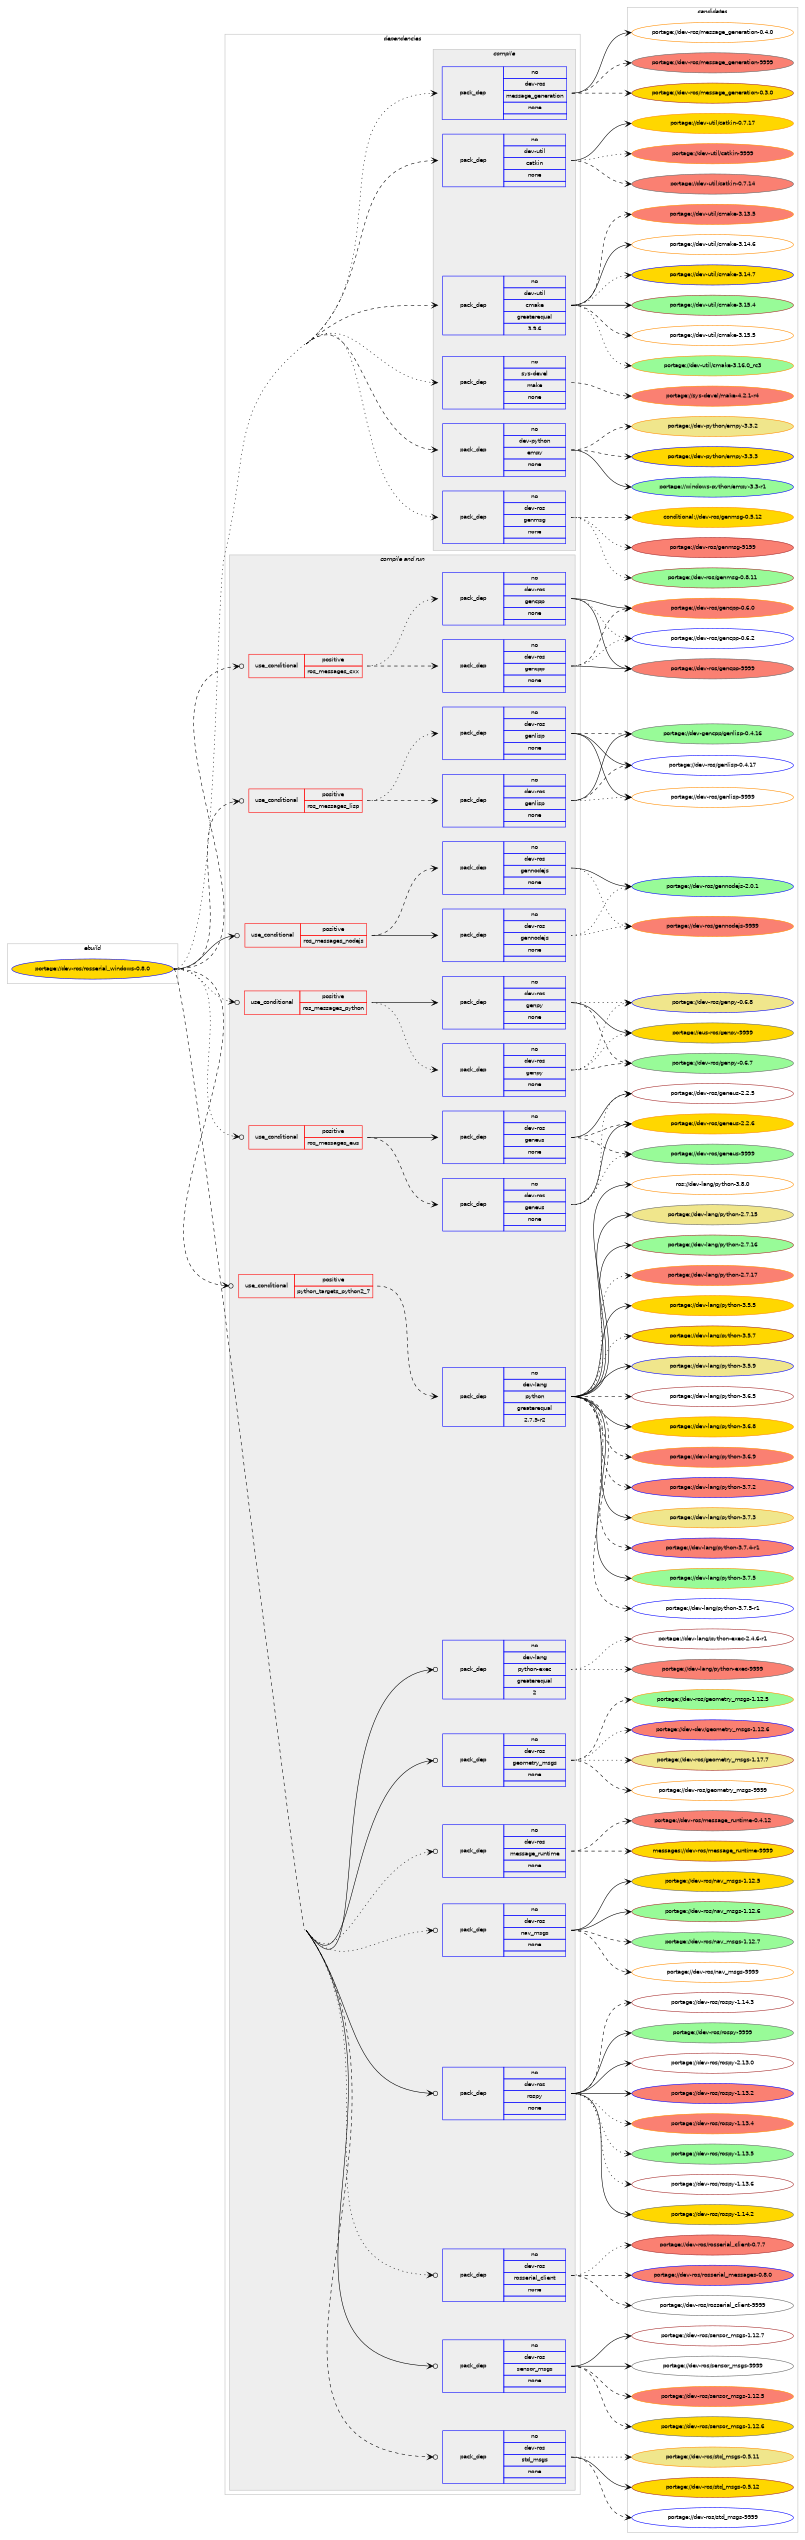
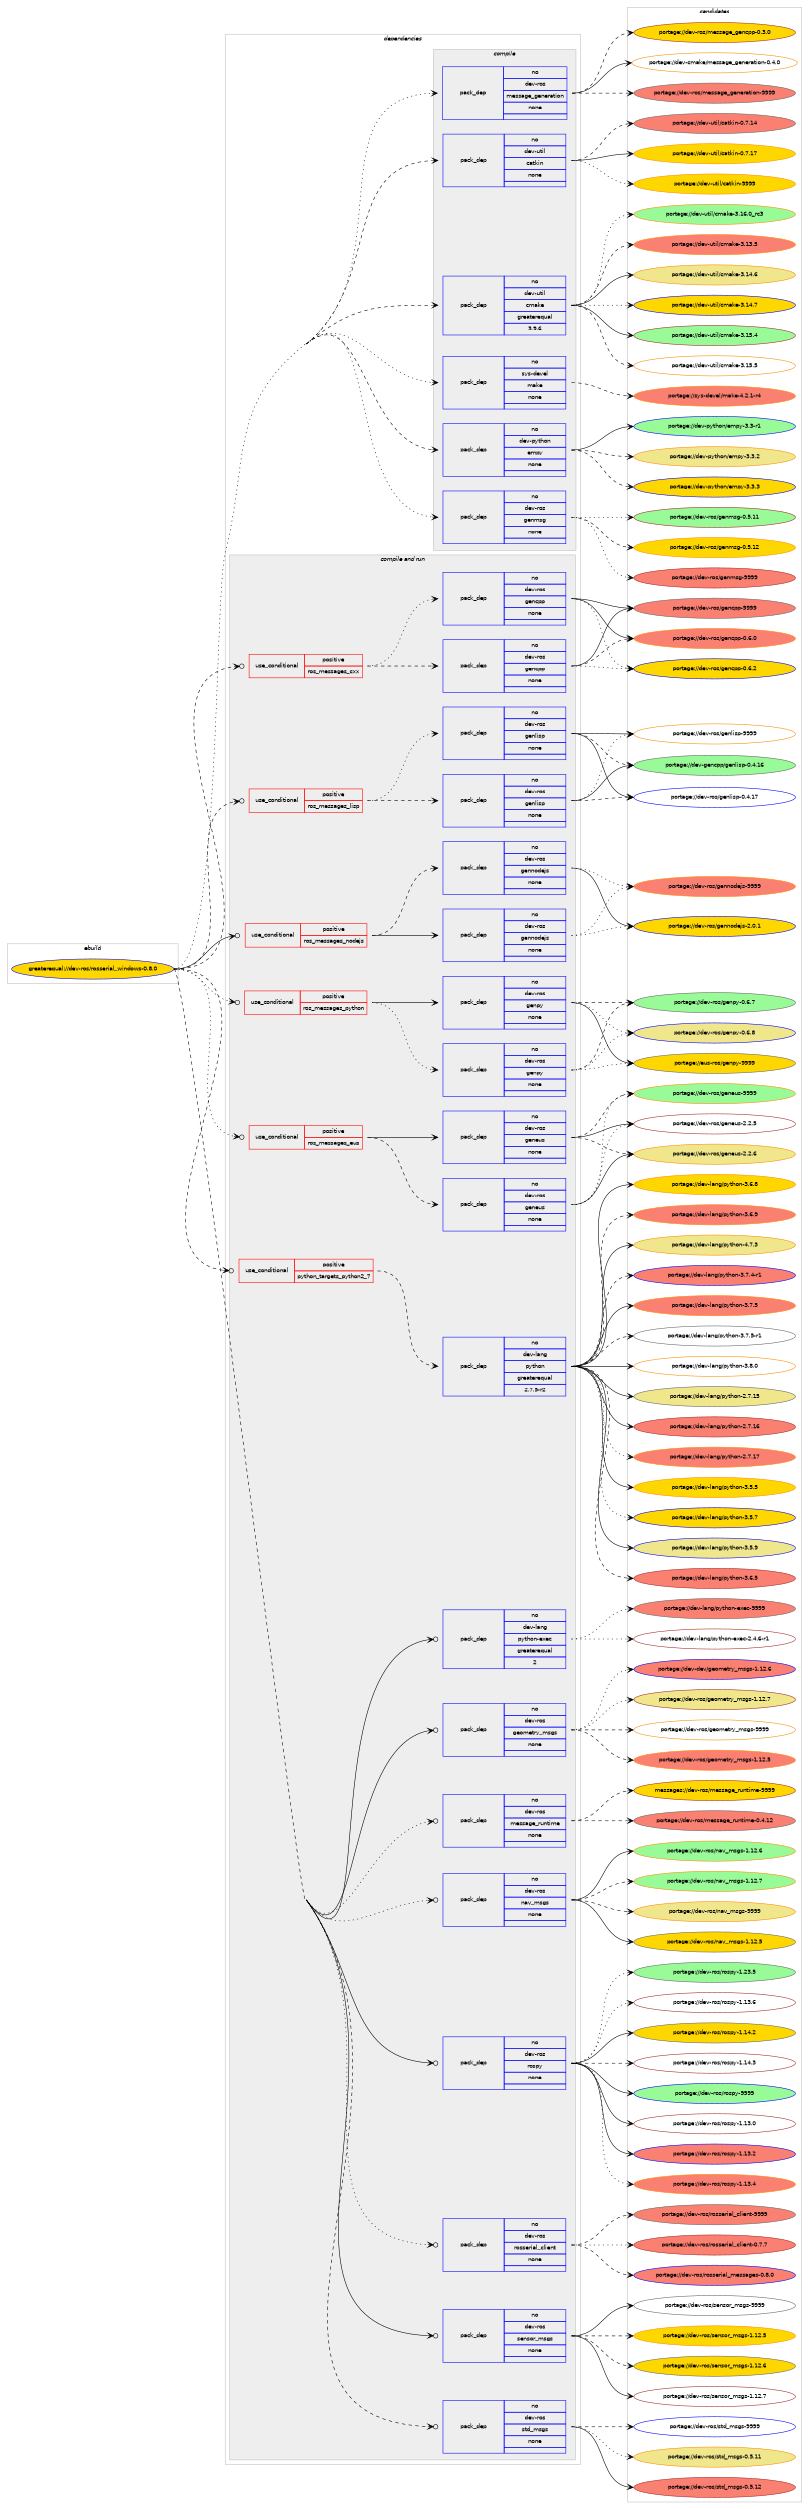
node "portage://dev-ros/message_generation-0.4.0": label "portage://dev-ros/message_generation-0.4.0" -> "portage://dev-cmake/message_generation-0.4.0"
node "portage://dev-ros/message_generation-0.3.0": label "portage://dev-ros/message_generation-0.3.0" -> "portage://dev-ros/message_gencpp-0.3.0"
node "portage://dev-util/catkin-9999": fillcolor salmon -> gold
node "portage://dev-util/cmake-3.14.6": fillcolor white -> khaki
node "portage://windows-python/empy-3.3-r1": label "portage://windows-python/empy-3.3-r1" -> "portage://dev-python/empy-3.3-r1"
node "conditional://dev-ros/genmsg-0.5.12": label "conditional://dev-ros/genmsg-0.5.12" -> "portage://dev-ros/genmsg-0.5.12"
node "portage://dev-ros/genmsg-9199": label "portage://dev-ros/genmsg-9199" -> "portage://dev-ros/genmsg-9999"
node "portage://dev-ros/genmsg-0.8.11": label "portage://dev-ros/genmsg-0.8.11" -> "portage://dev-ros/genmsg-0.5.11"
node "portage://dev-ros/gencpp-0.6.2": fillcolor white -> gold
node "portage://dev-ros/gennodejs-2.0.1": fillcolor palegreen -> gold
node "portage://dev-ros/rosserial_windows-0.8.0": label "portage://dev-ros/rosserial_windows-0.8.0" -> "greaterequal://dev-ros/rosserial_windows-0.8.0"
node "portage://dev-ros/geneus-2.2.6": fillcolor gold -> khaki
node "portage://dev-ros/geneus-9999": color gray40 -> darkorange
node "ros://dev-lang/python-3.8.0": label "ros://dev-lang/python-3.8.0" -> "portage://dev-lang/python-3.8.0"
node "portage://dev-lang/python-2.7.16": fillcolor palegreen -> salmon
node "portage://dev-lang/python-3.5.7": color brown -> blue
node "portage://dev-lang/python-3.6.5": fillcolor white -> salmon
node "portage://dev-lang/python-3.7.2": removed
node "portage://dev-lang/python-3.7.3": label "portage://dev-lang/python-3.7.3" -> "portage://dev-lang/python-4.7.3"
node "portage://dev-lang/python-3.7.5": fillcolor palegreen -> salmon
node "portage://dev-lang/python-3.7.5-r1": color blue -> gray40
node "portage://dev-ros/geometry_msgs-1.12.5": fillcolor palegreen -> salmon
node "portage://dev-ros/geometry_msgs-1.17.7": label "portage://dev-ros/geometry_msgs-1.17.7" -> "portage://dev-ros/geometry_msgs-1.12.7"
node "portage://dev-ros/nav_msgs-1.12.6": color brown -> darkorange
node "portage://dev-ros/nav_msgs-1.12.7": color gray40 -> darkorange
node "portage://dev-ros/nav_msgs-9999": fillcolor white -> khaki
node "portage://dev-ros/rospy-9999": color gray40 -> blue
node "portage://dev-ros/rospy-2.13.0": label "portage://dev-ros/rospy-2.13.0" -> "portage://dev-ros/rospy-1.13.0"
node "portage://dev-ros/rospy-1.13.5": label "portage://dev-ros/rospy-1.13.5" -> "portage://dev-ros/rospy-1.23.5"
node "portage://dev-ros/rosserial_client-9999": fillcolor white -> salmon
node "portage://dev-ros/sensor_msgs-1.12.5": fillcolor salmon -> gold
node "portage://dev-ros/std_msgs-0.5.12": fillcolor gold -> salmon
